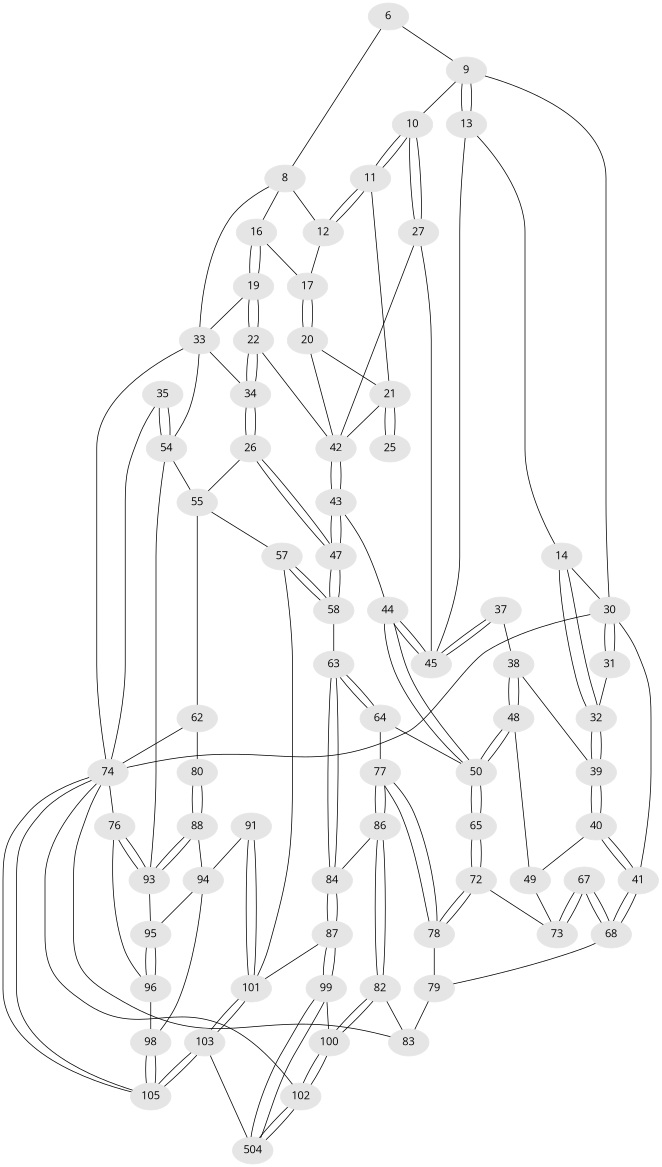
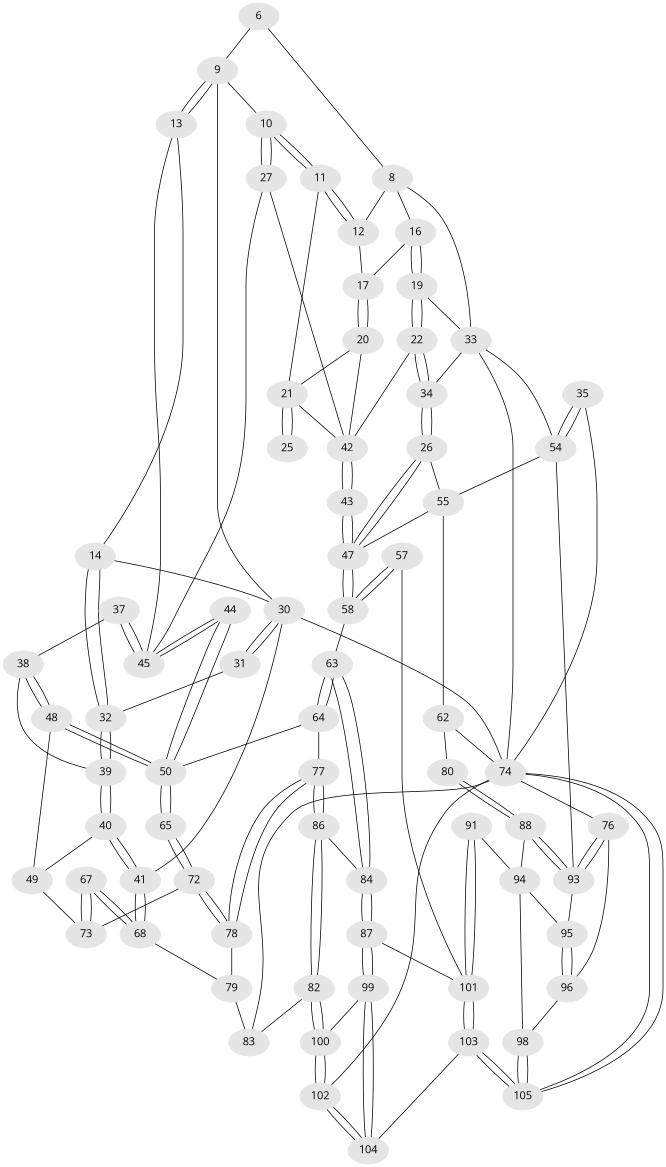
edge "55" -- "57": now "55" -- "47"
edge "43" -- "44": removed
node "504": label "504" -> "104"
